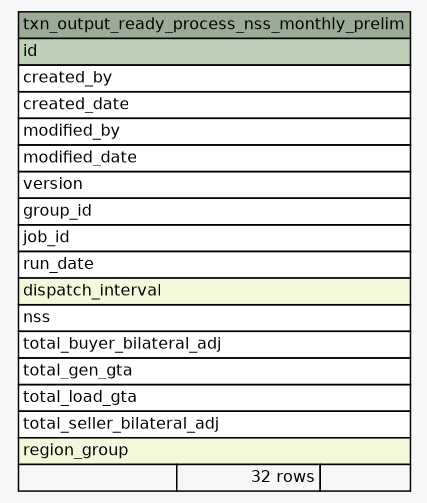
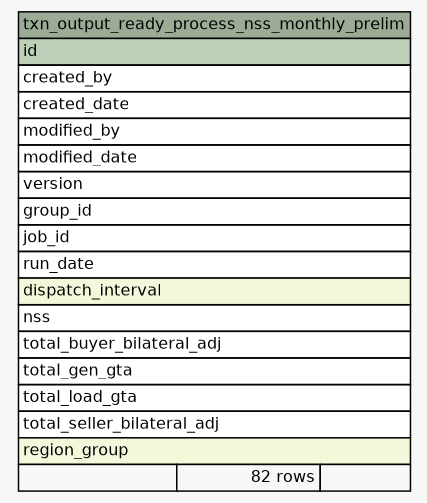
node "txn_output_ready_process_nss_monthly_prelim": text "32 rows" -> "82 rows"
